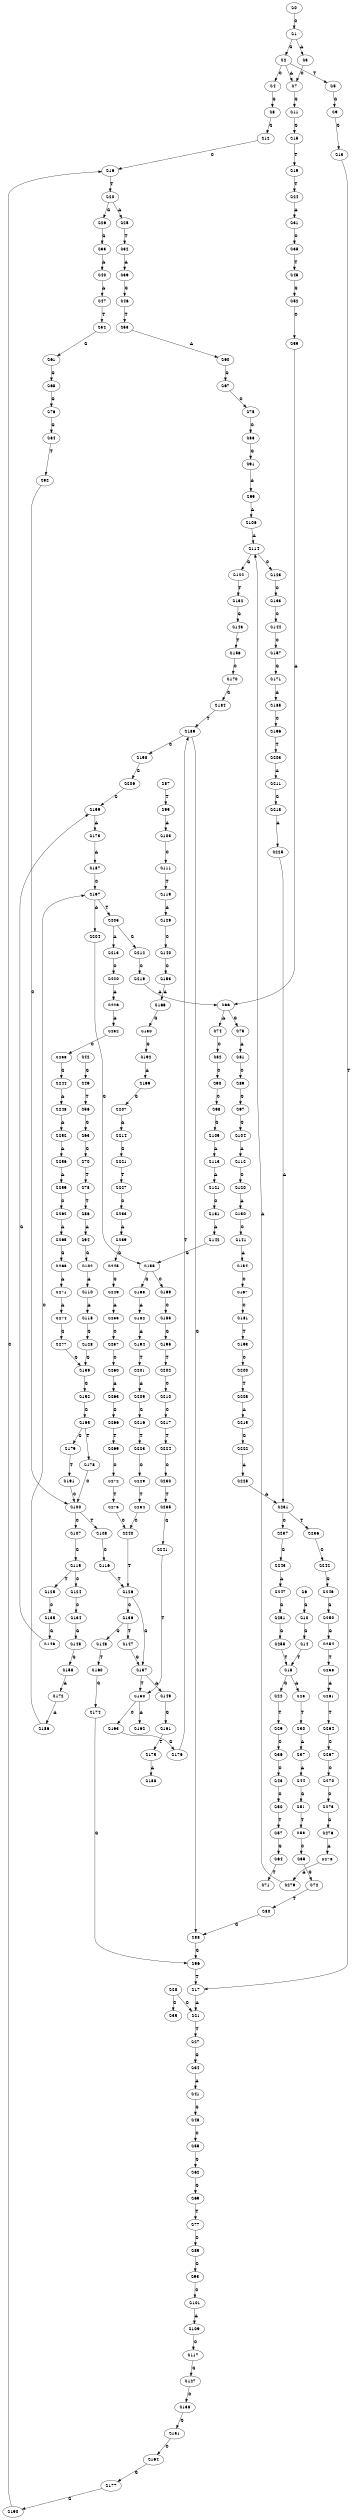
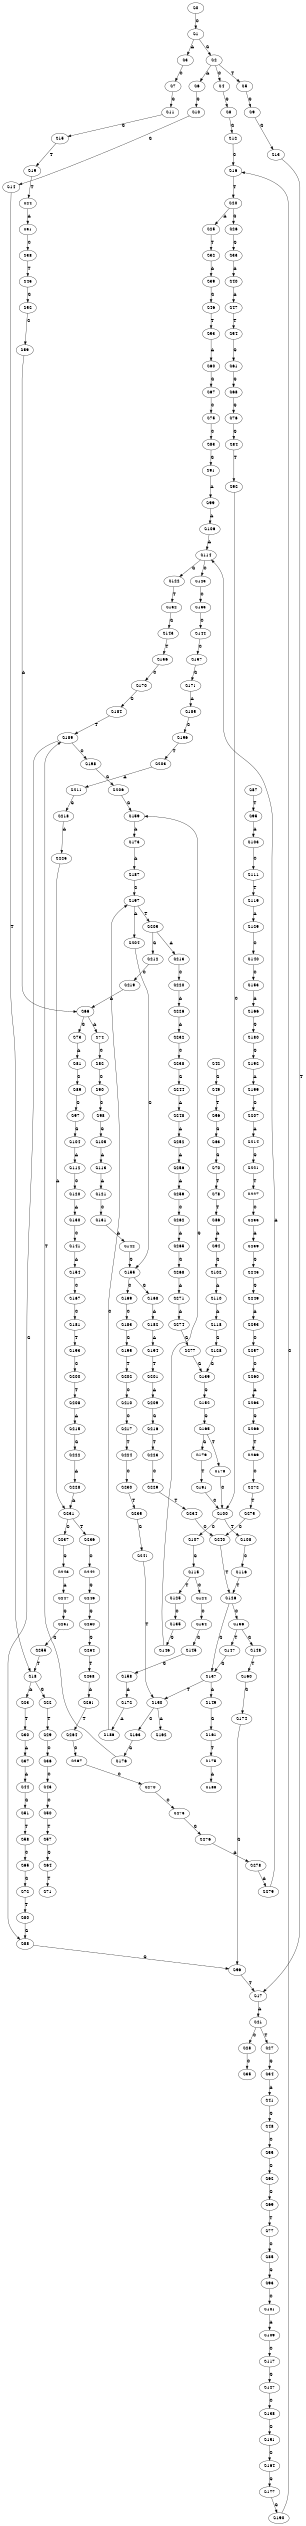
edge "S2" -> "S7": now "S2" -> "S6"
edge "S28" -> "S21": reversed
